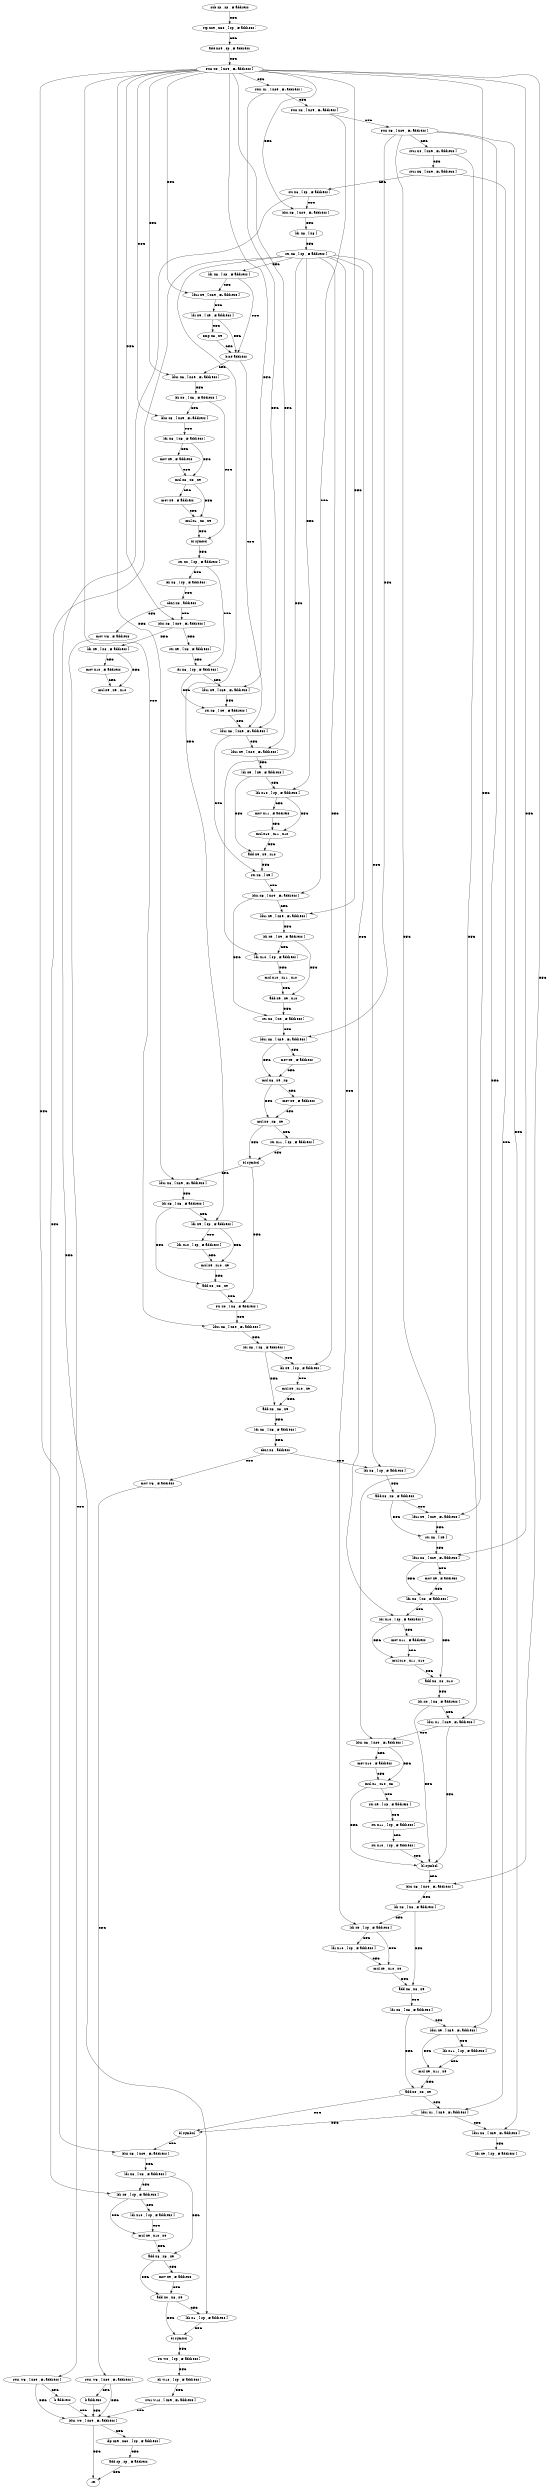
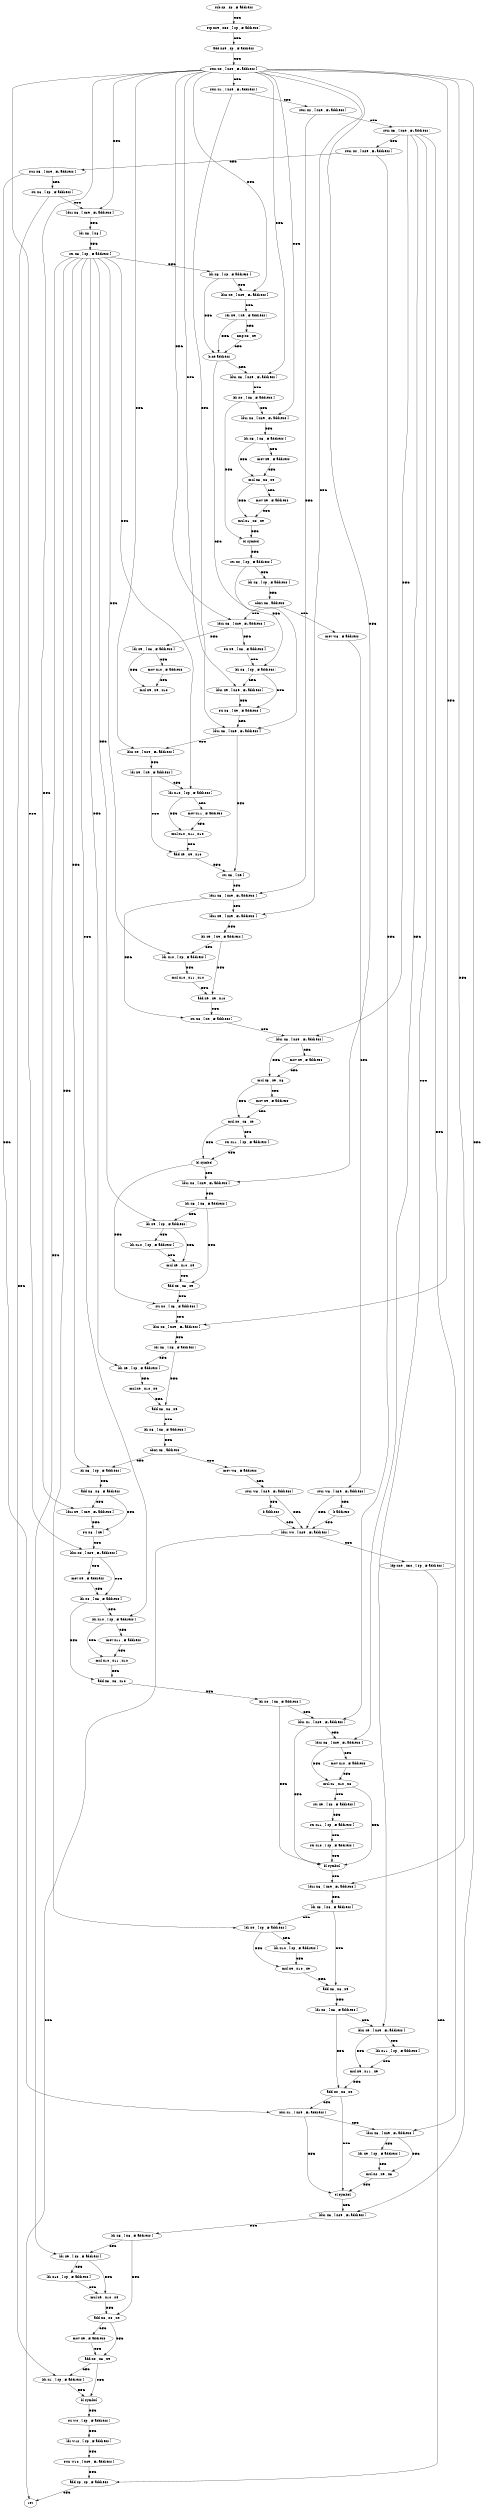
node "mul x2 , x9 , x8": added
edge "stur w12 , [ x29 , #- address ]" -> "ldur w0 , [ x29 , #- address ]": now "stur w12 , [ x29 , #- address ]" -> "add sp , sp , # address"
